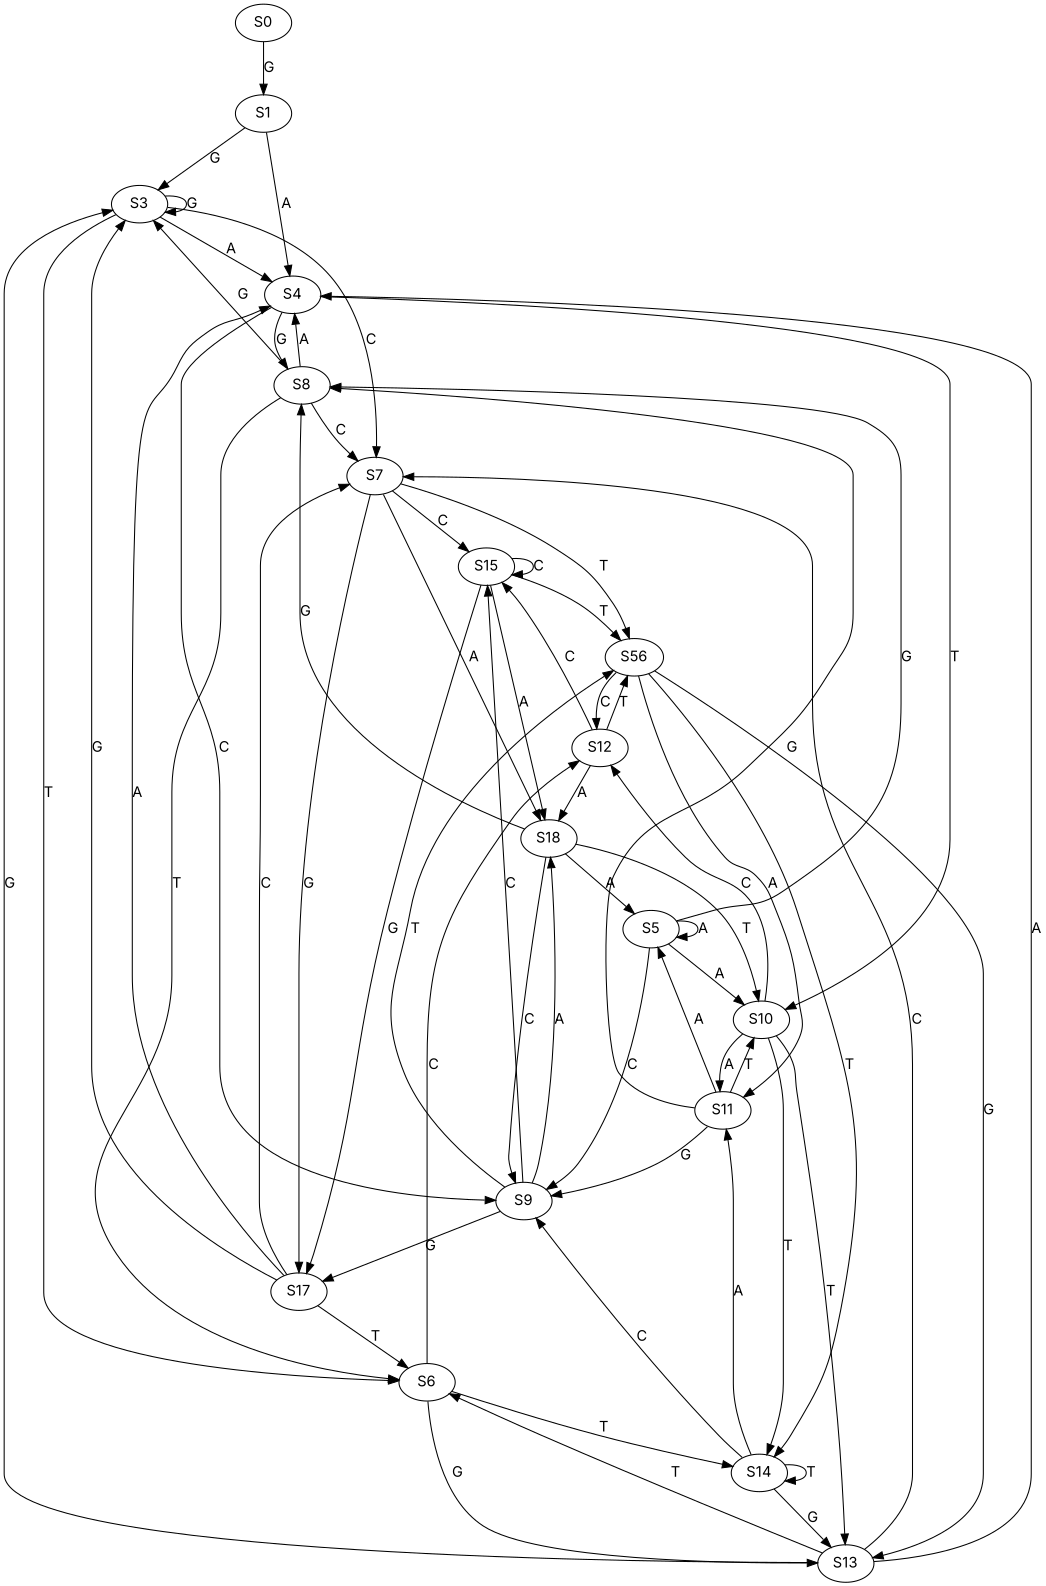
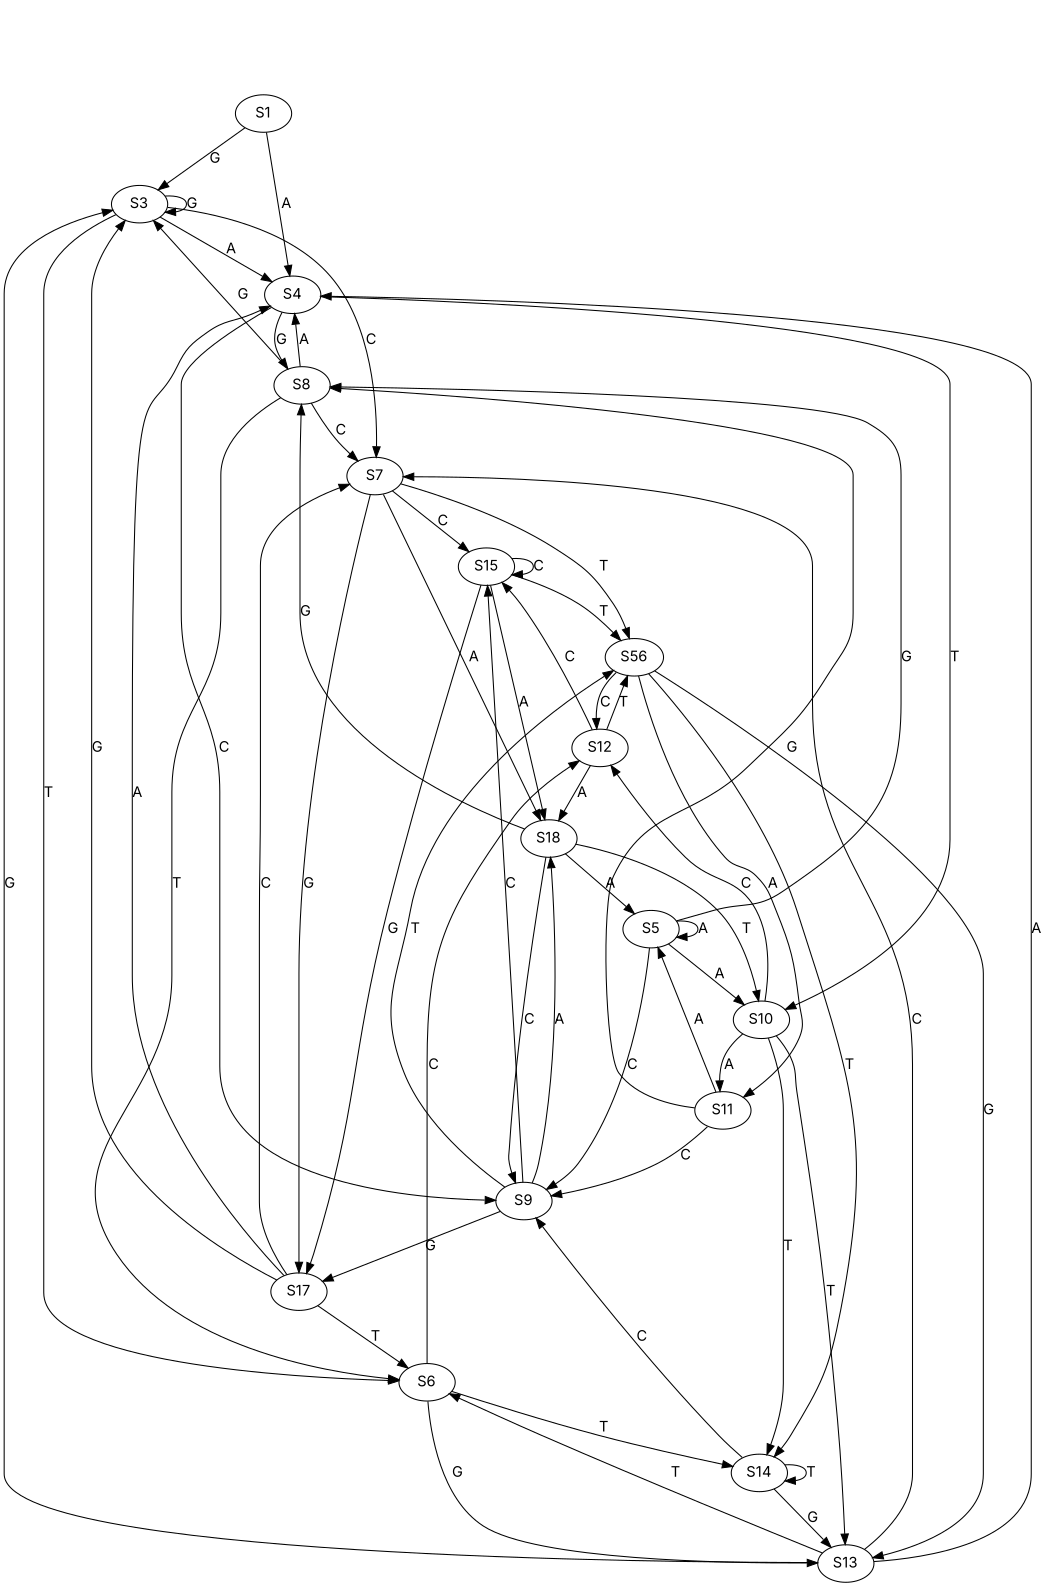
node "S0": removed
edge "S11" -> "S10": removed, label "T"
edge "S11" -> "S9": label "G" -> "C"
edge "S14" -> "S11": removed, label "A"
